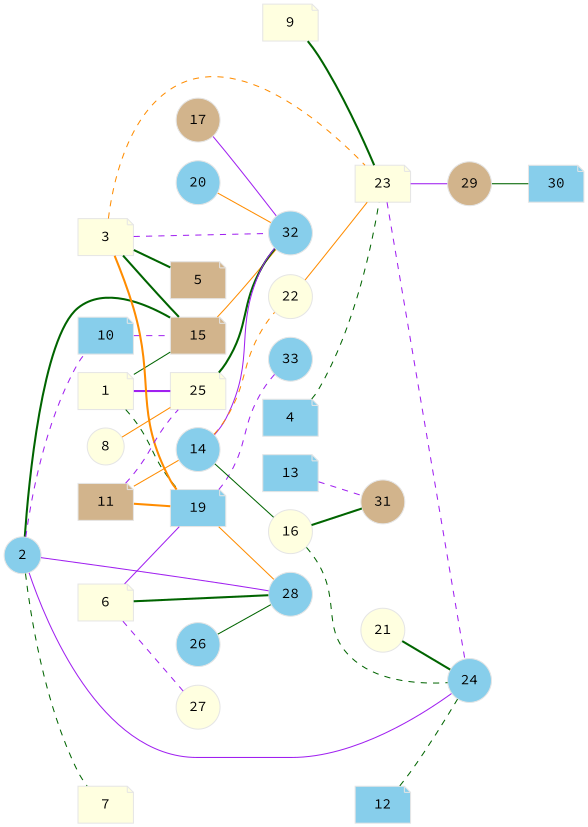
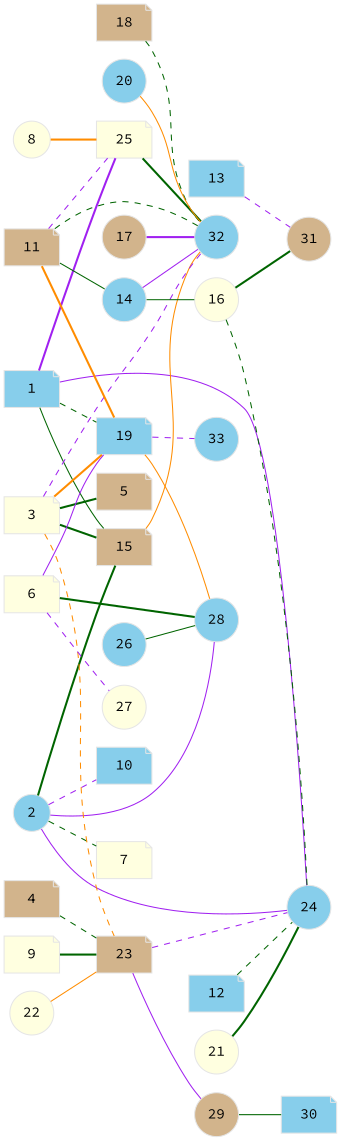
node "18": added
edge "17" -- "32": style solid -> bold
node "23": fillcolor lightyellow -> tan
edge "32" -- "11": added
edge "10" -- "15": removed
edge "22" -- "14": removed
node "1": fillcolor lightyellow -> skyblue
edge "1" -- "24": added
edge "25" -- "8": style solid -> bold
node "4": fillcolor skyblue -> tan
edge "14" -- "11": color darkorange -> darkgreen
